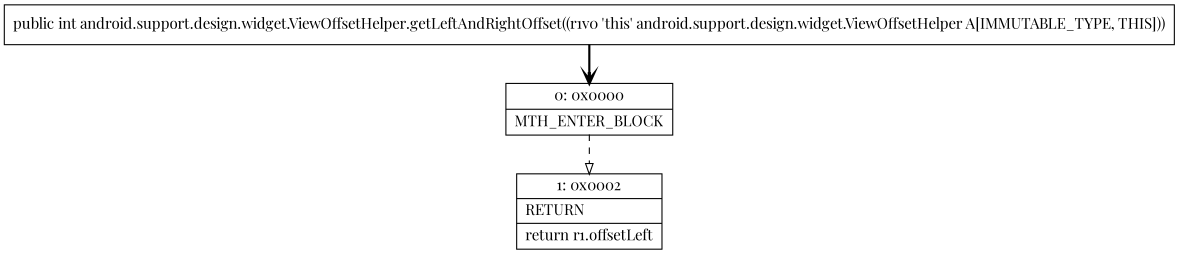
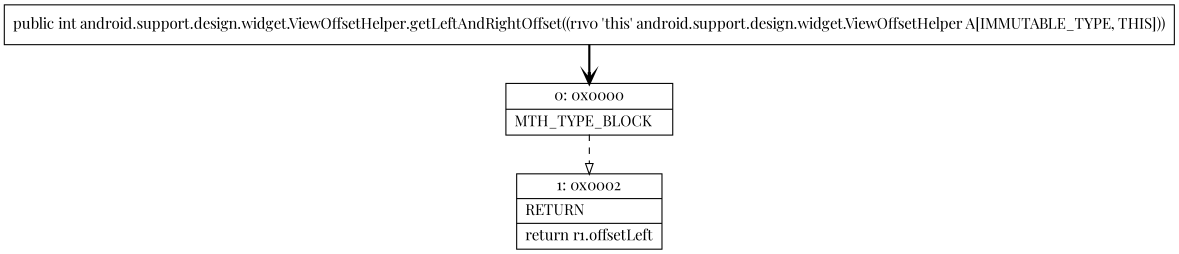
node "0: 0x0000": text "MTH_ENTER_BLOCK" -> "MTH_TYPE_BLOCK"
